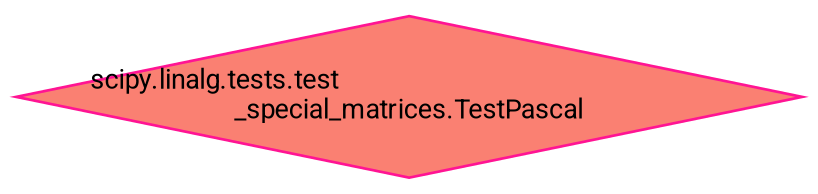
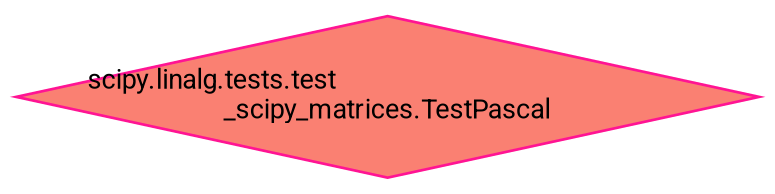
node "scipy.linalg.tests.test _special_matrices.TestPascal": label "scipy.linalg.tests.test _special_matrices.TestPascal" -> "scipy.linalg.tests.test _scipy_matrices.TestPascal"
